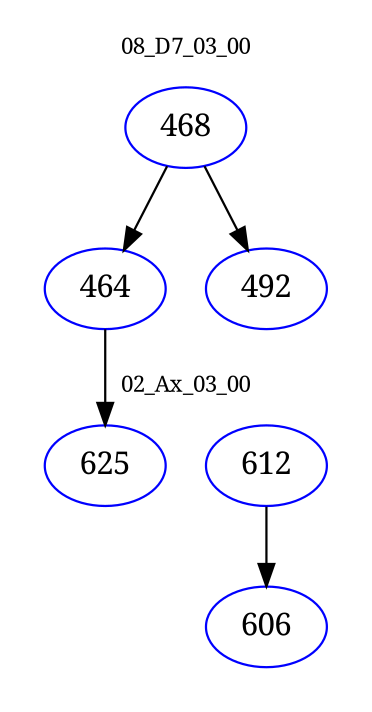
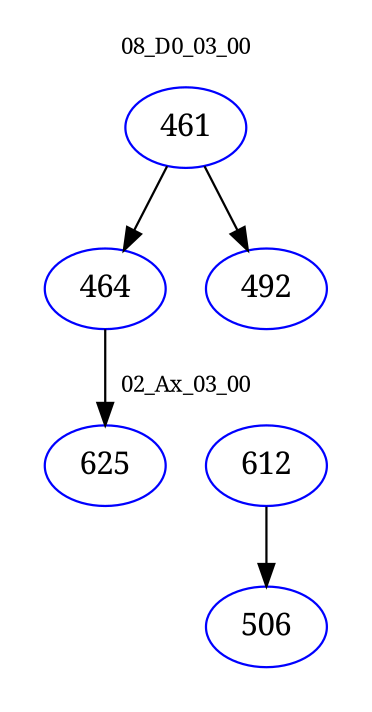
cluster "08_D7_03_00": label "08_D7_03_00" -> "08_D0_03_00"
node "468": label "468" -> "461"
node "606": label "606" -> "506"
